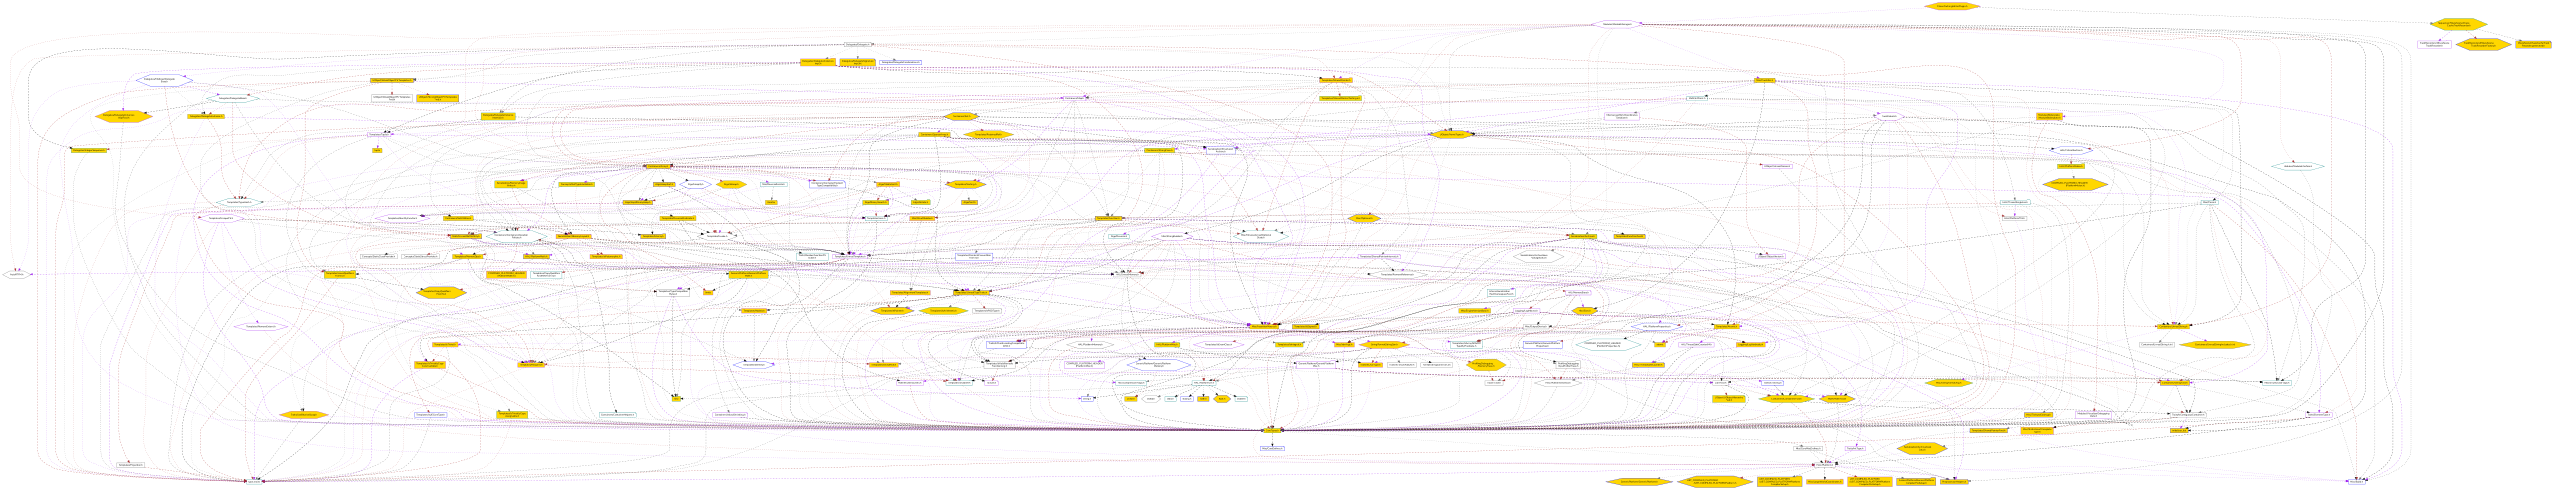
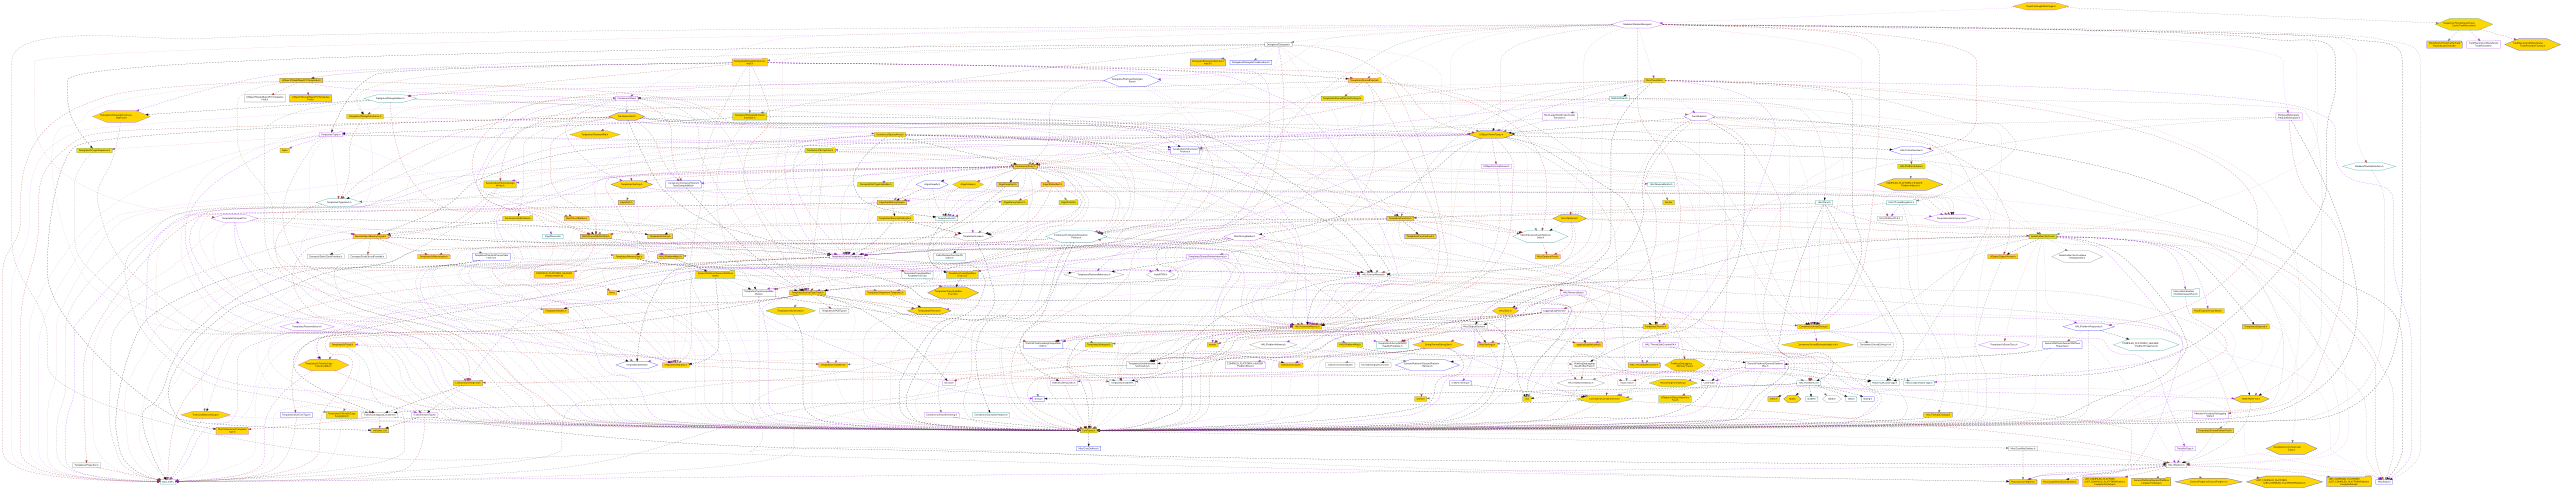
edge "Modules/ModuleManager.h" -> "Containers/ContainerAllocation Policies.h": added
node "Modules/Boilerplate /ModuleBoilerplate.h": fillcolor gold -> white
edge "Containers/Set.h" -> "Math/UnrealMathUtility.h": style dotted -> dashed
node "Misc/OptionalFwd.h": added
node "UObject/ObjectVersion.h": fillcolor white -> gold
node "Misc/Exec.h": color blue -> purple
node "Templates/IsTriviallyCopy Constructible.h": shape box -> hexagon
edge "Templates/LosesQualifiers FromTo.h" -> "type_traits": removed
edge "ProfilingDebugging /MemoryTrace.h" -> "HAL/Platform.h": removed
